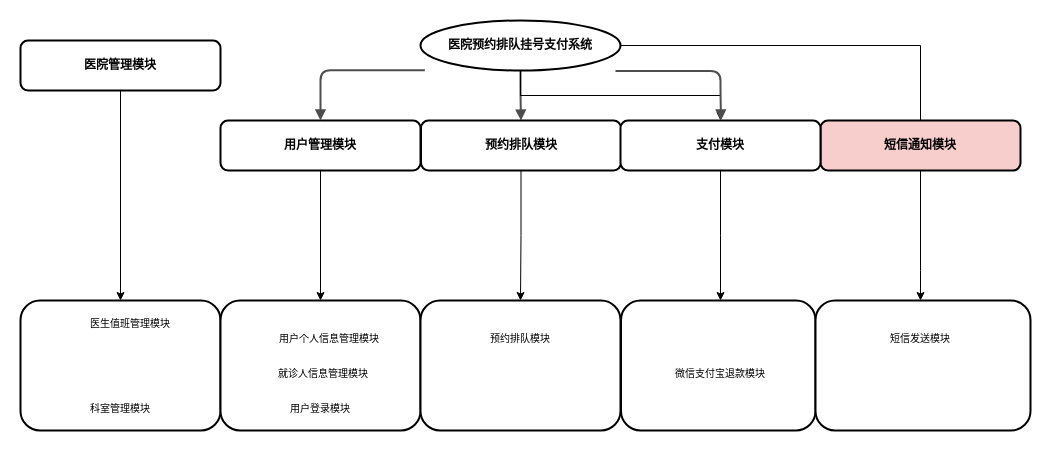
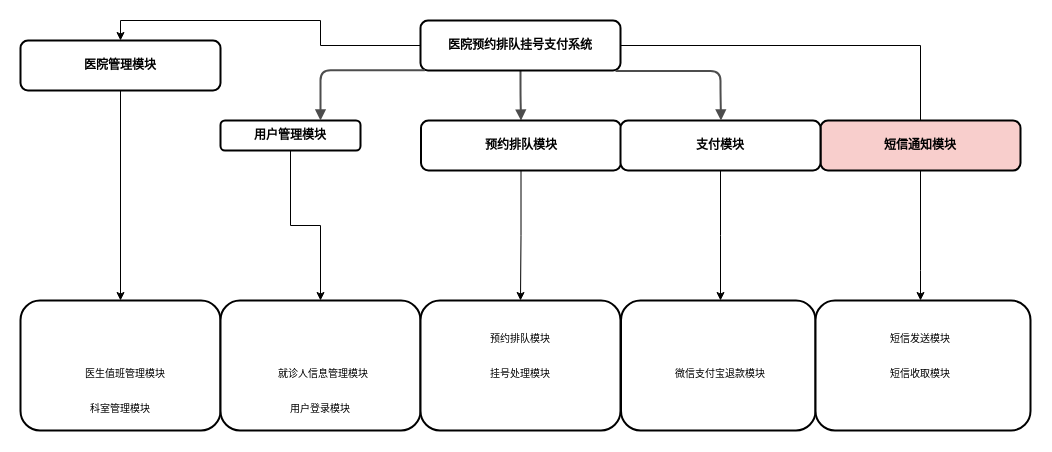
node "医院预约排队挂号支付系统": shape ellipse -> rounded rectangle
edge "医院预约排队挂号支付系统" -> "支付模块": now "医院预约排队挂号支付系统" -> "医院管理模块"
node "用户管理模块": size 200x50 -> 140x30
node "医生值班管理模块": moved (131, 323) -> (126, 373)
node "用户个人信息管理模块": removed
node "挂号处理模块": added
node "短信收取模块": added
